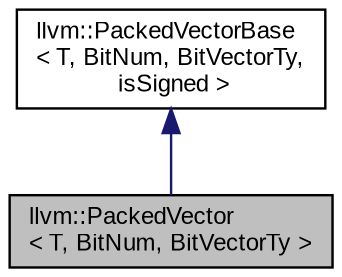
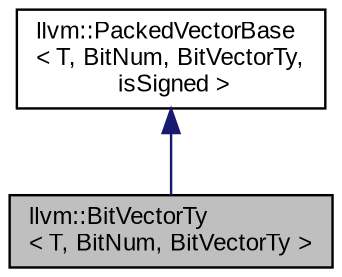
node "llvm::PackedVector < T, BitNum, BitVectorTy >": label "llvm::PackedVector < T, BitNum, BitVectorTy >" -> "llvm::BitVectorTy < T, BitNum, BitVectorTy >"
